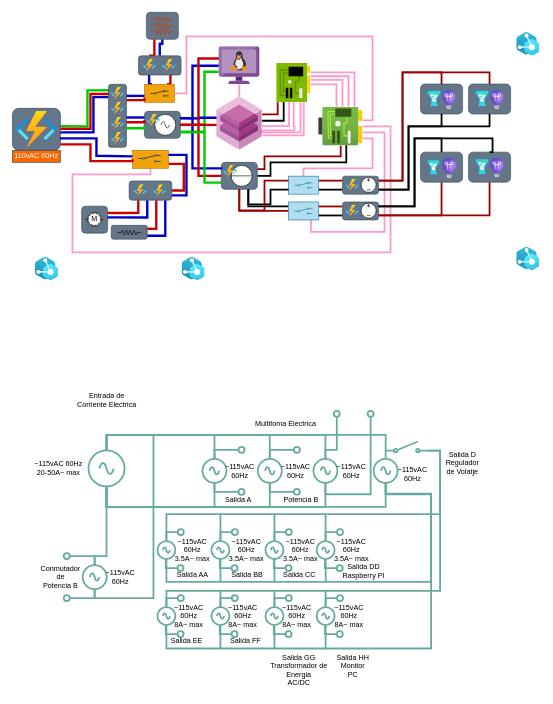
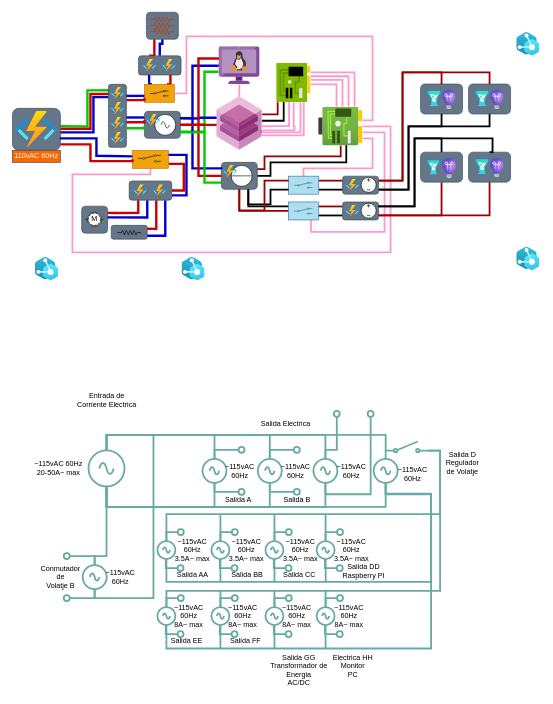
node "Multitoma Electrica": label "Multitoma Electrica" -> "Salida Electrica"
node "Potencia B": label "Potencia B" -> "Salida B"
node "Conmutador de Potencia B": label "Conmutador de Potencia B" -> "Conmutador de Volatje B"
node "Salida HH Monitor PC": label "Salida HH Monitor PC" -> "Electrica HH Monitor PC"
